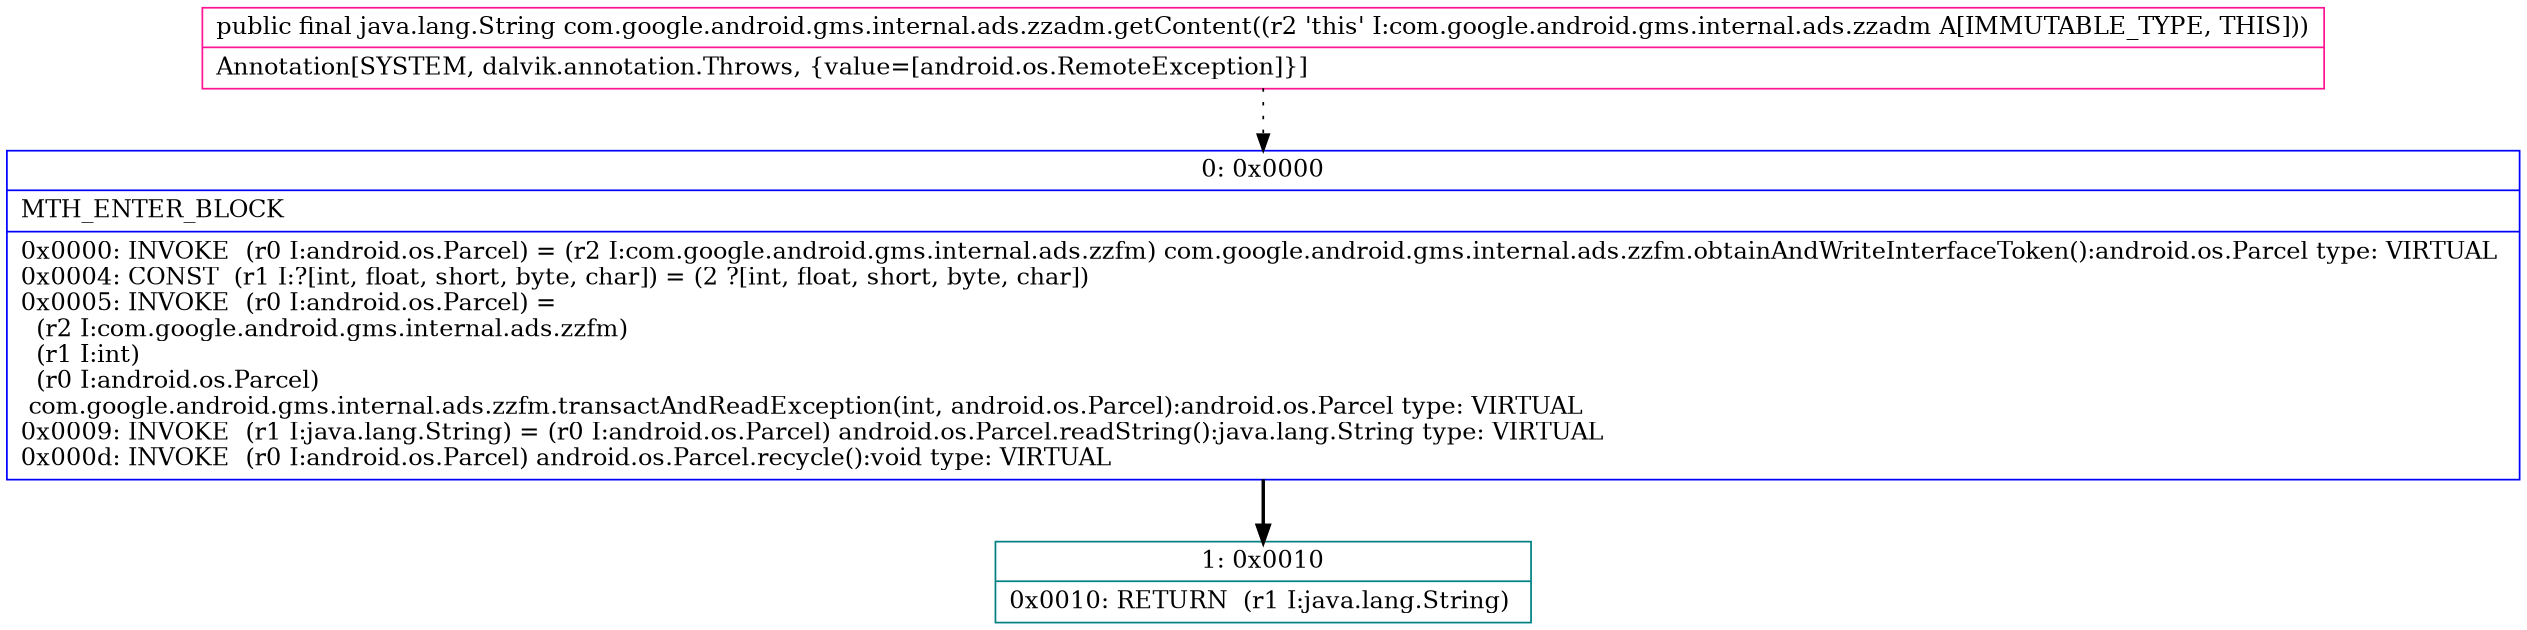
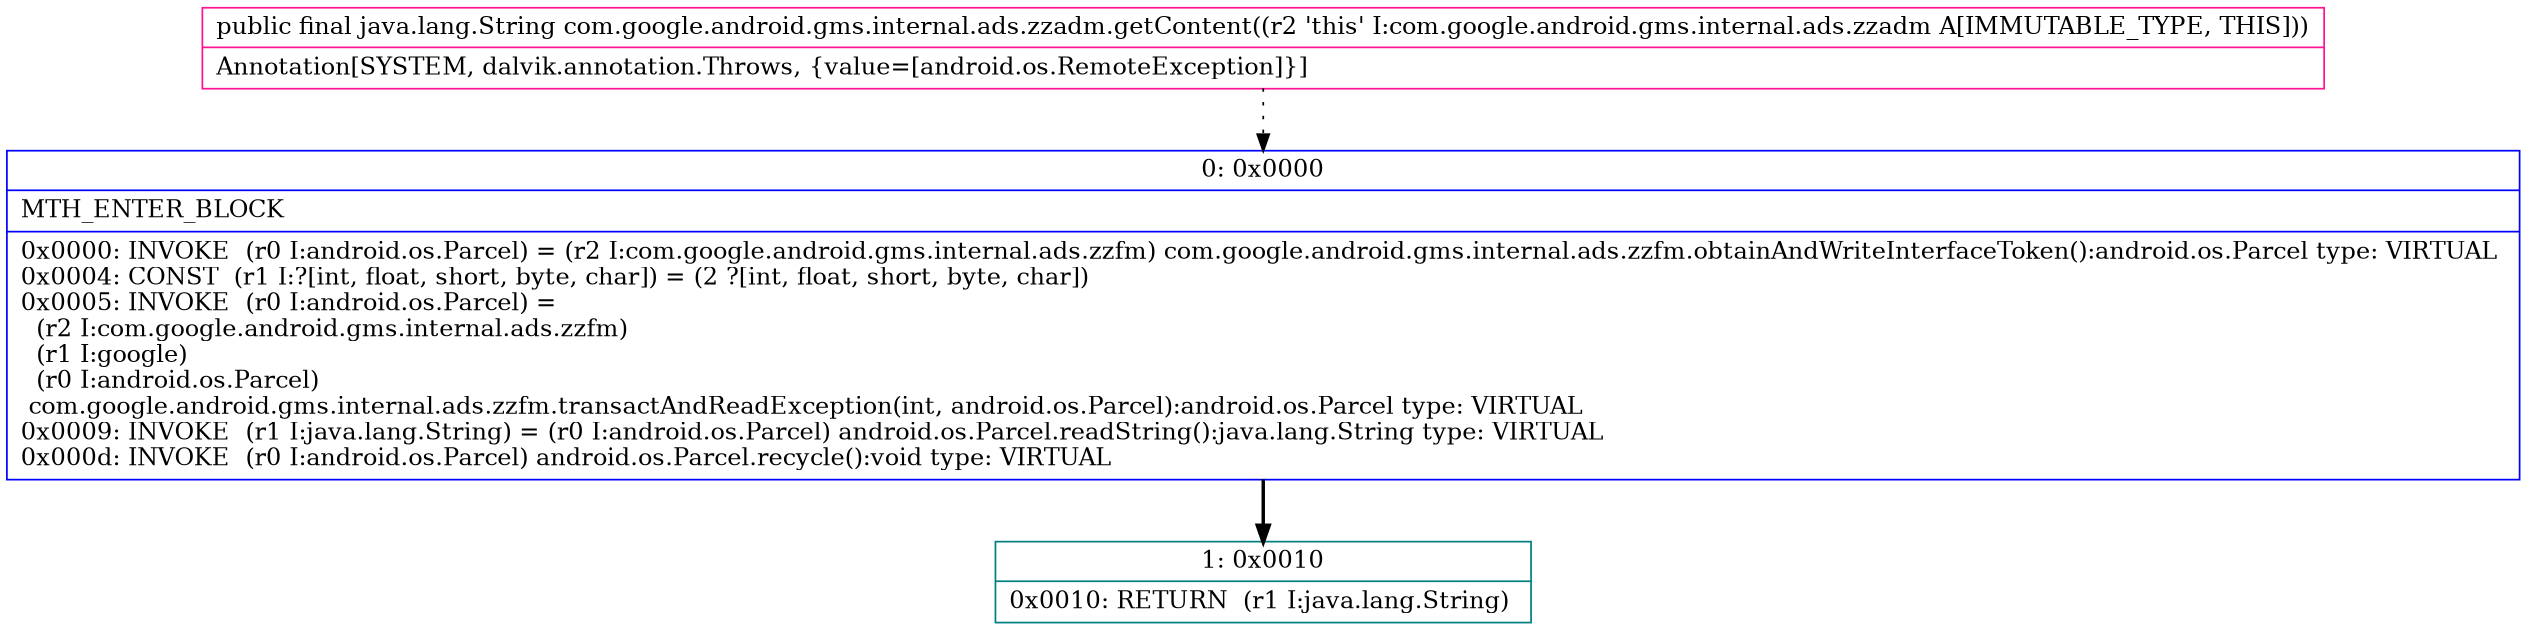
node "0: 0x0000": text "(r1 I:int)" -> "(r1 I:google)"
